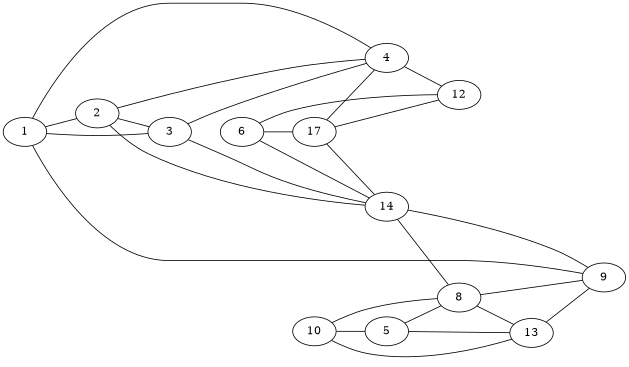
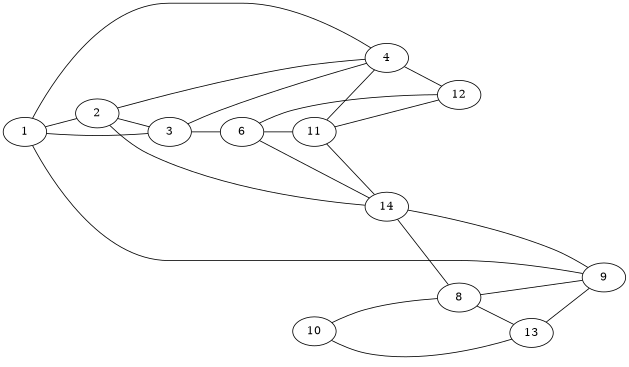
node "17": label "17" -> "11"
edge "3" -- "14": now "3" -- "6"
node "5": removed
